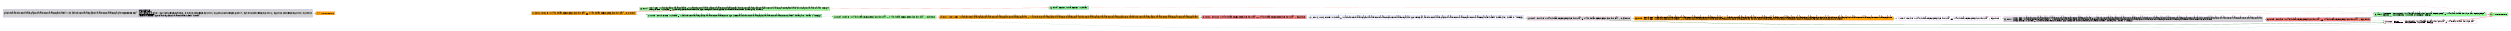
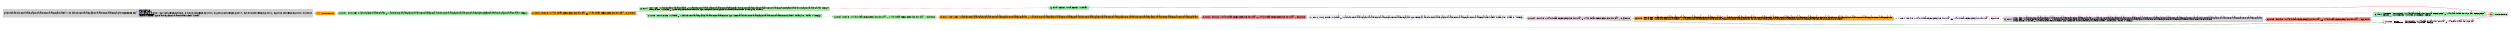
edge "26: 0x000a" -> "22: ?": style dashed -> bold
node "23: 0x0000": added
